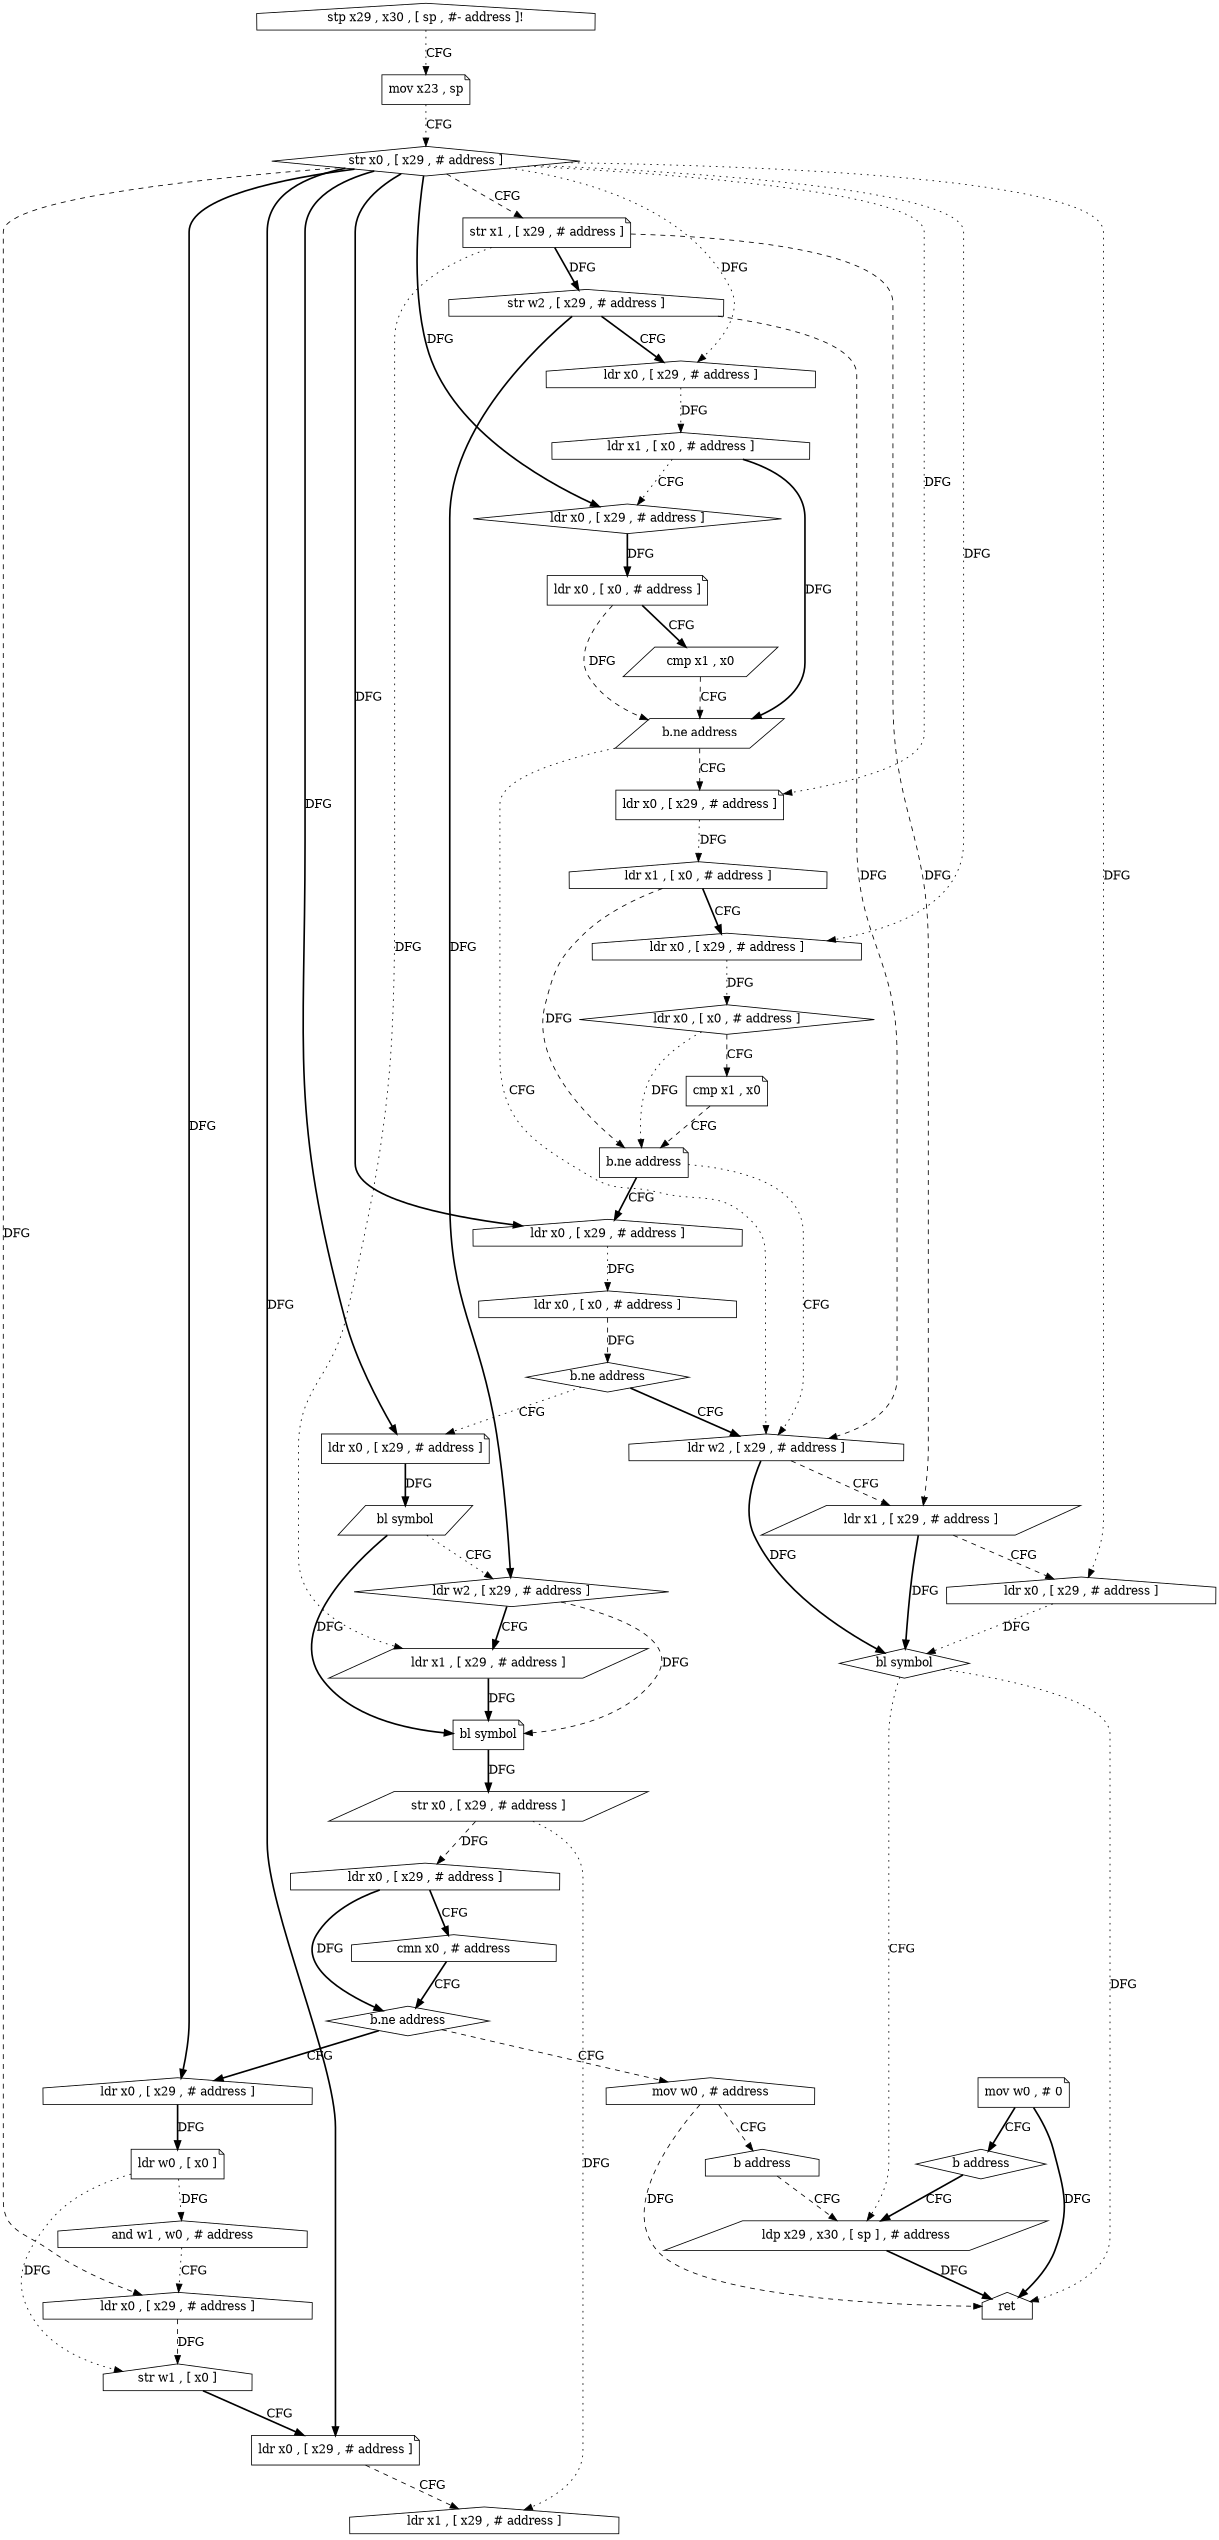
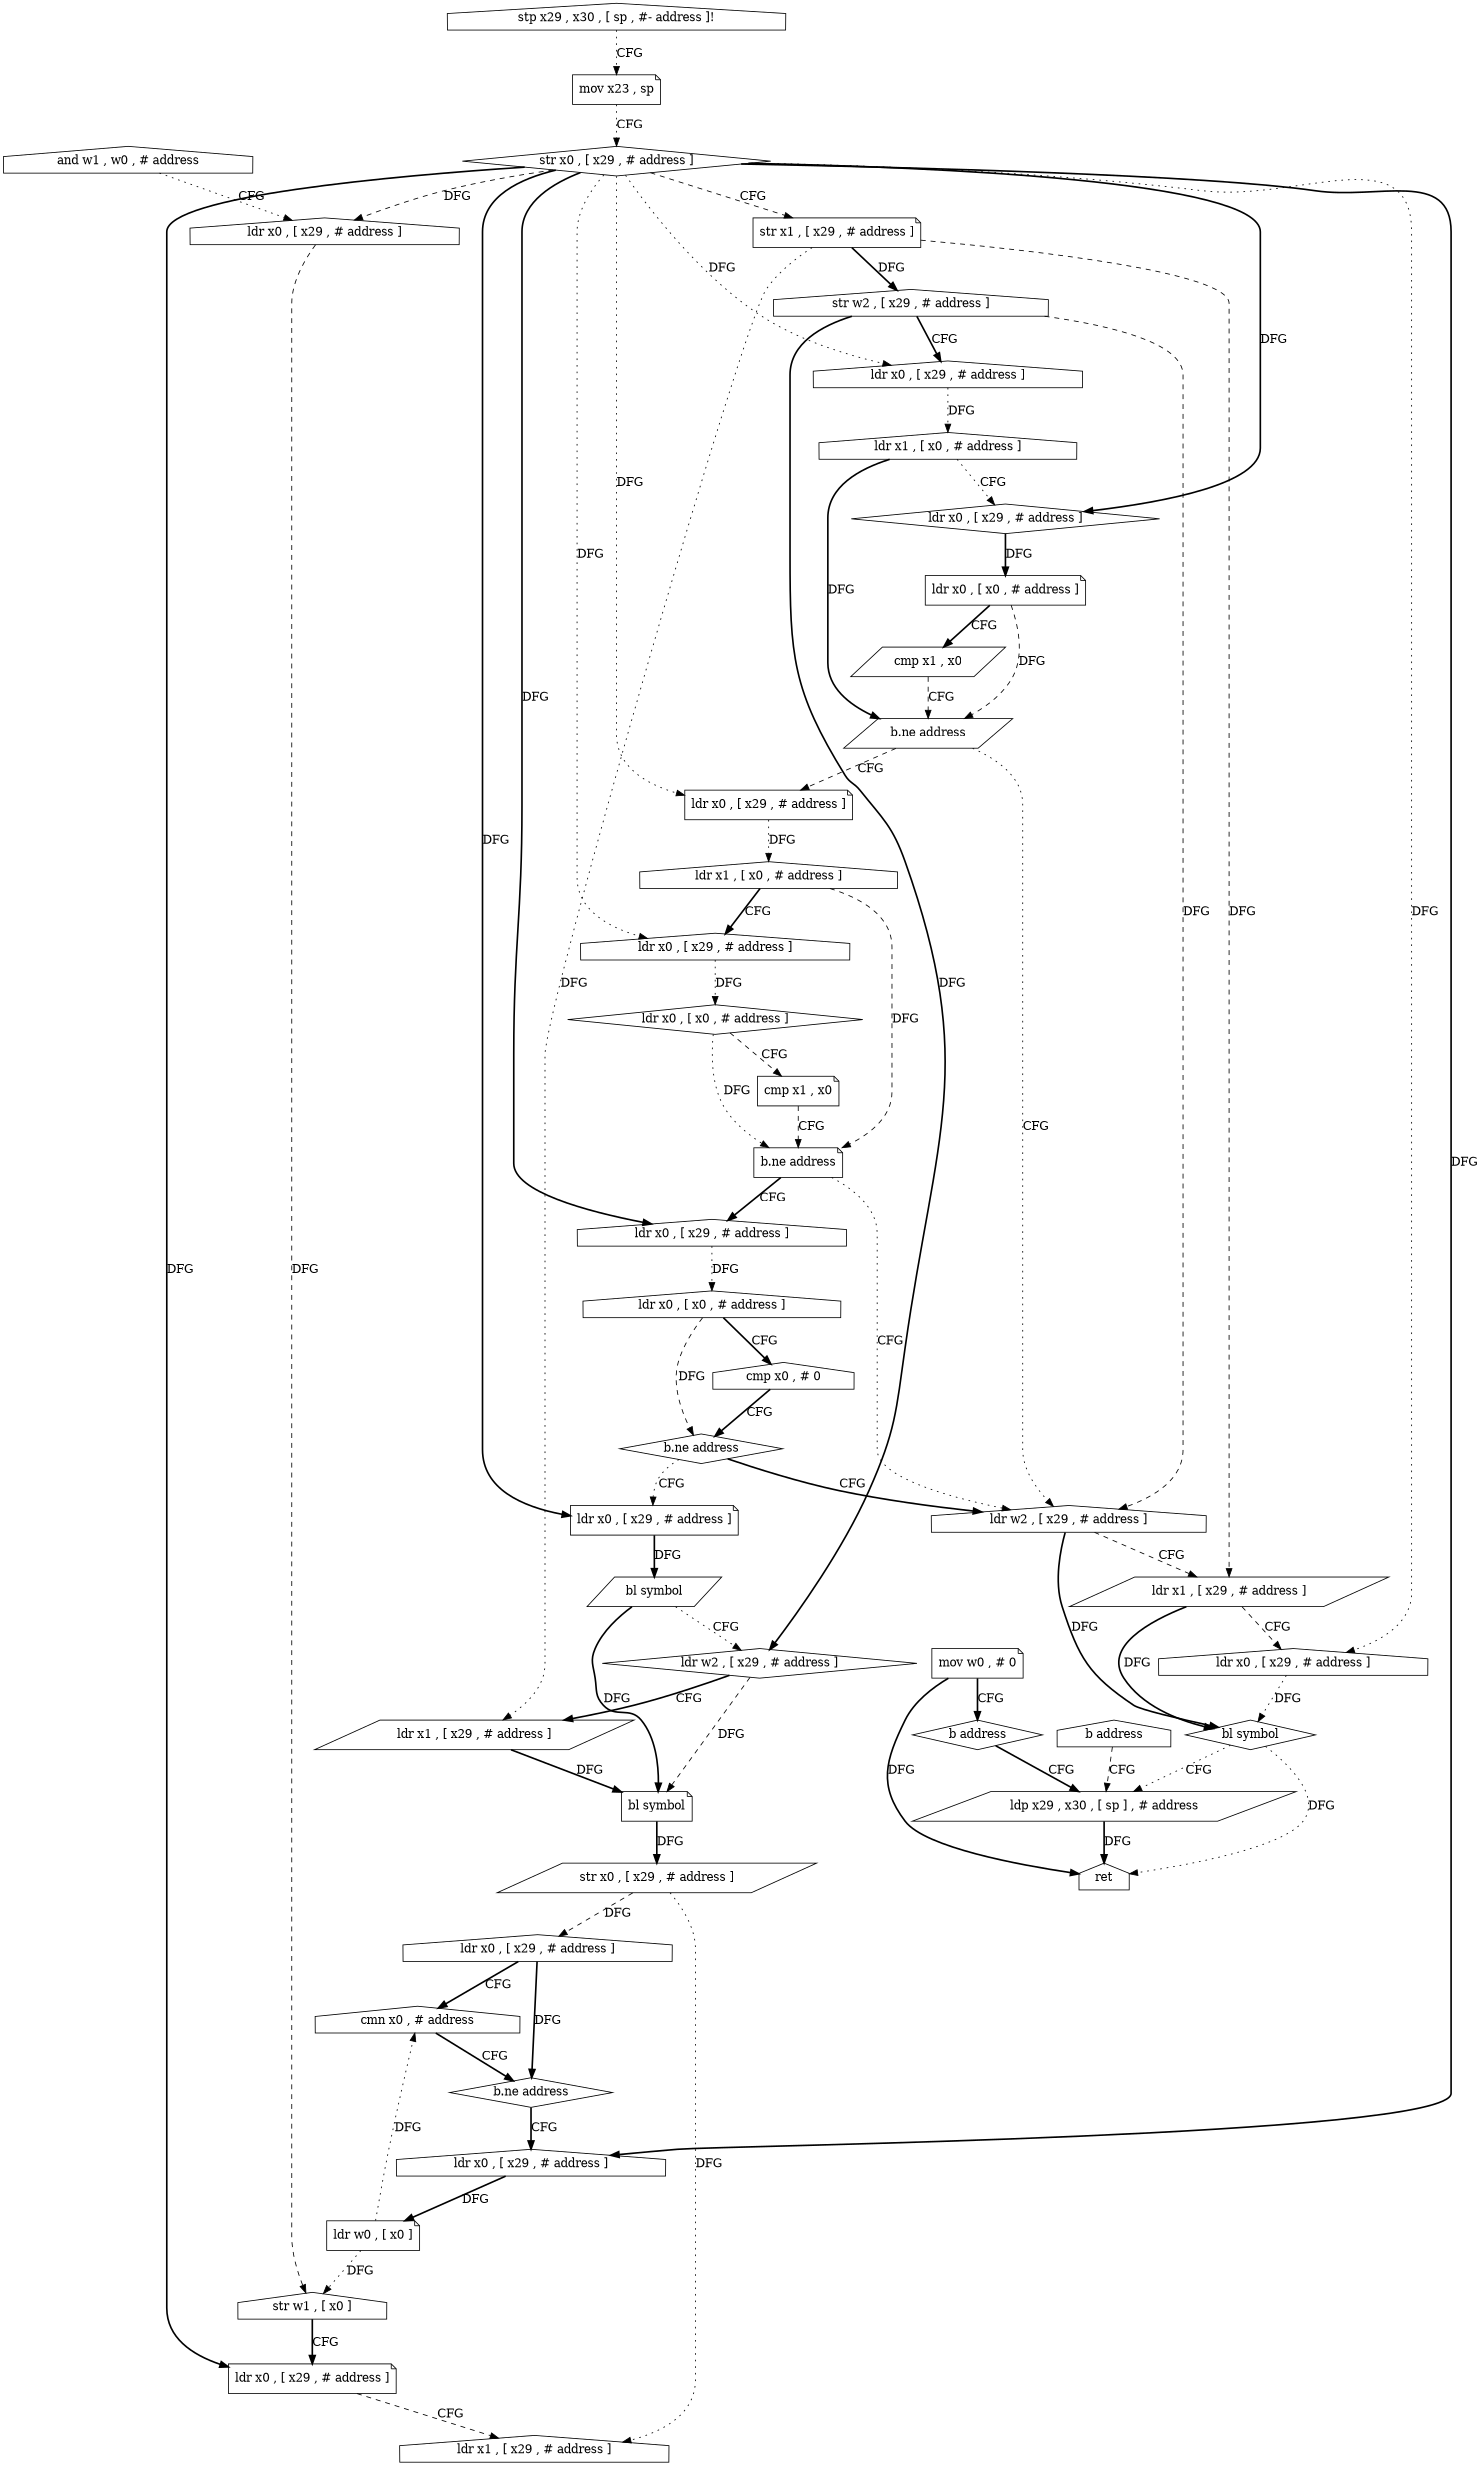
node "cmp x0 , # 0": added
node "mov w0 , # address": removed
edge "ldr w0 , [ x0 ]" -> "and w1 , w0 , # address": now "ldr w0 , [ x0 ]" -> "cmn x0 , # address"
